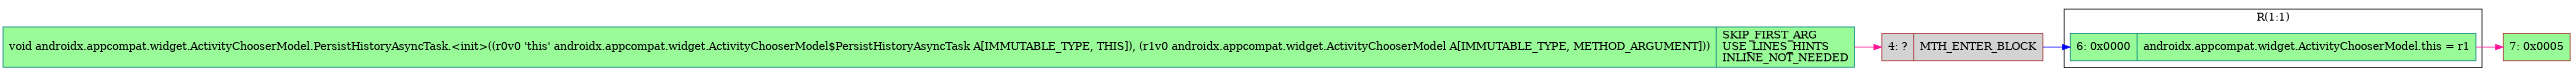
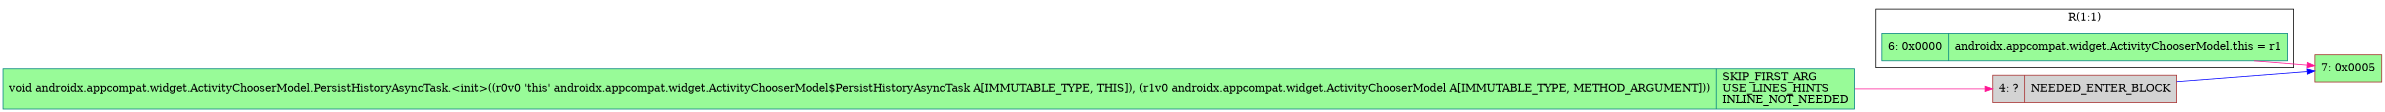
node "4: ?": text "MTH_ENTER_BLOCK" -> "NEEDED_ENTER_BLOCK"
edge "4: ?" -> "6: 0x0000": now "4: ?" -> "7: 0x0005"
